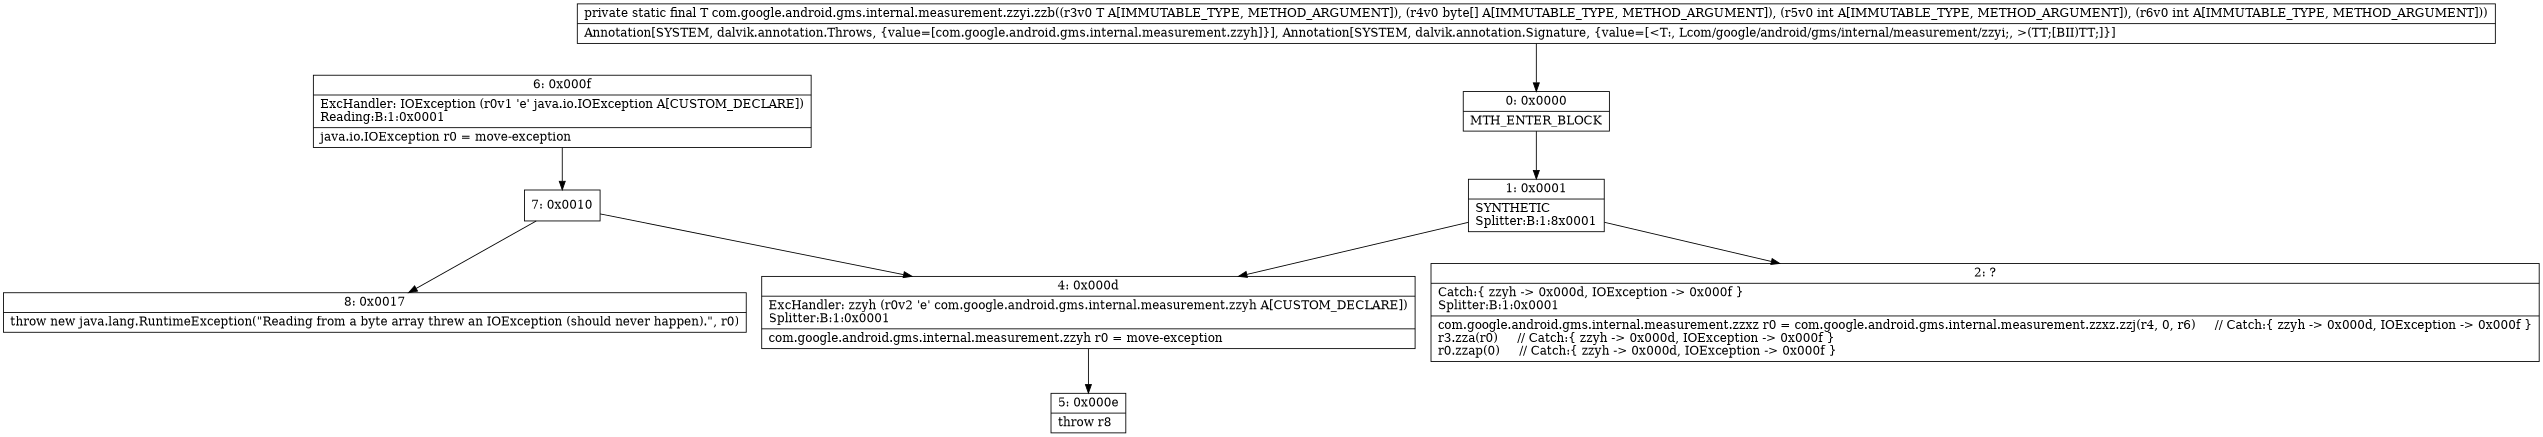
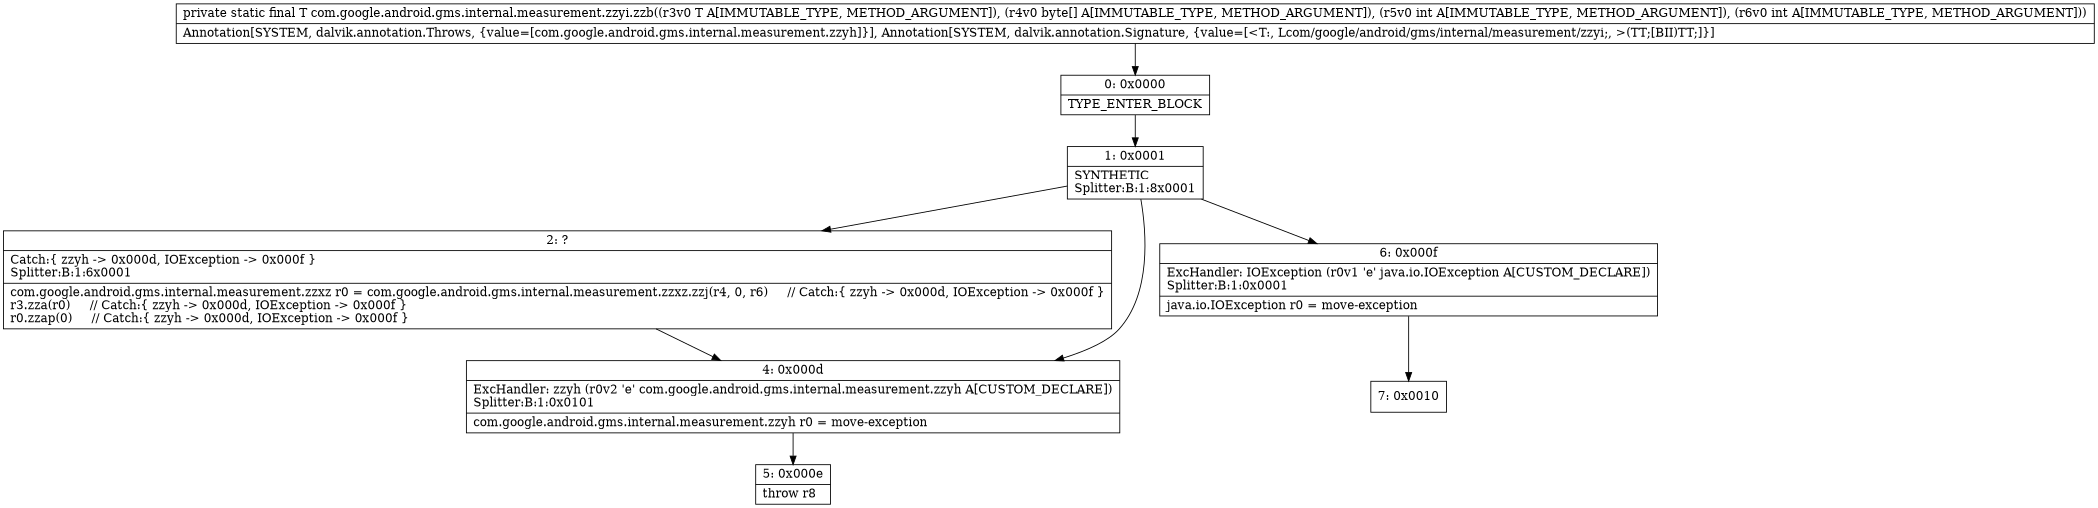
node "6: 0x000f": text "Reading:B:1:0x0001" -> "Splitter:B:1:0x0001"
node "0: 0x0000": text "MTH_ENTER_BLOCK" -> "TYPE_ENTER_BLOCK"
edge "1: 0x0001" -> "6: 0x000f": added
edge "7: 0x0010" -> "4: 0x000d": now "2: ?" -> "4: 0x000d"
node "2: ?": text "Splitter:B:1:0x0001" -> "Splitter:B:1:6x0001"
node "8: 0x0017": removed
node "4: 0x000d": text "Splitter:B:1:0x0001" -> "Splitter:B:1:0x0101"
